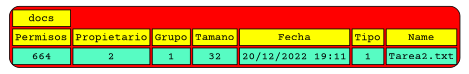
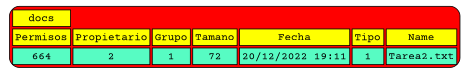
node "docs": text "32" -> "72"
